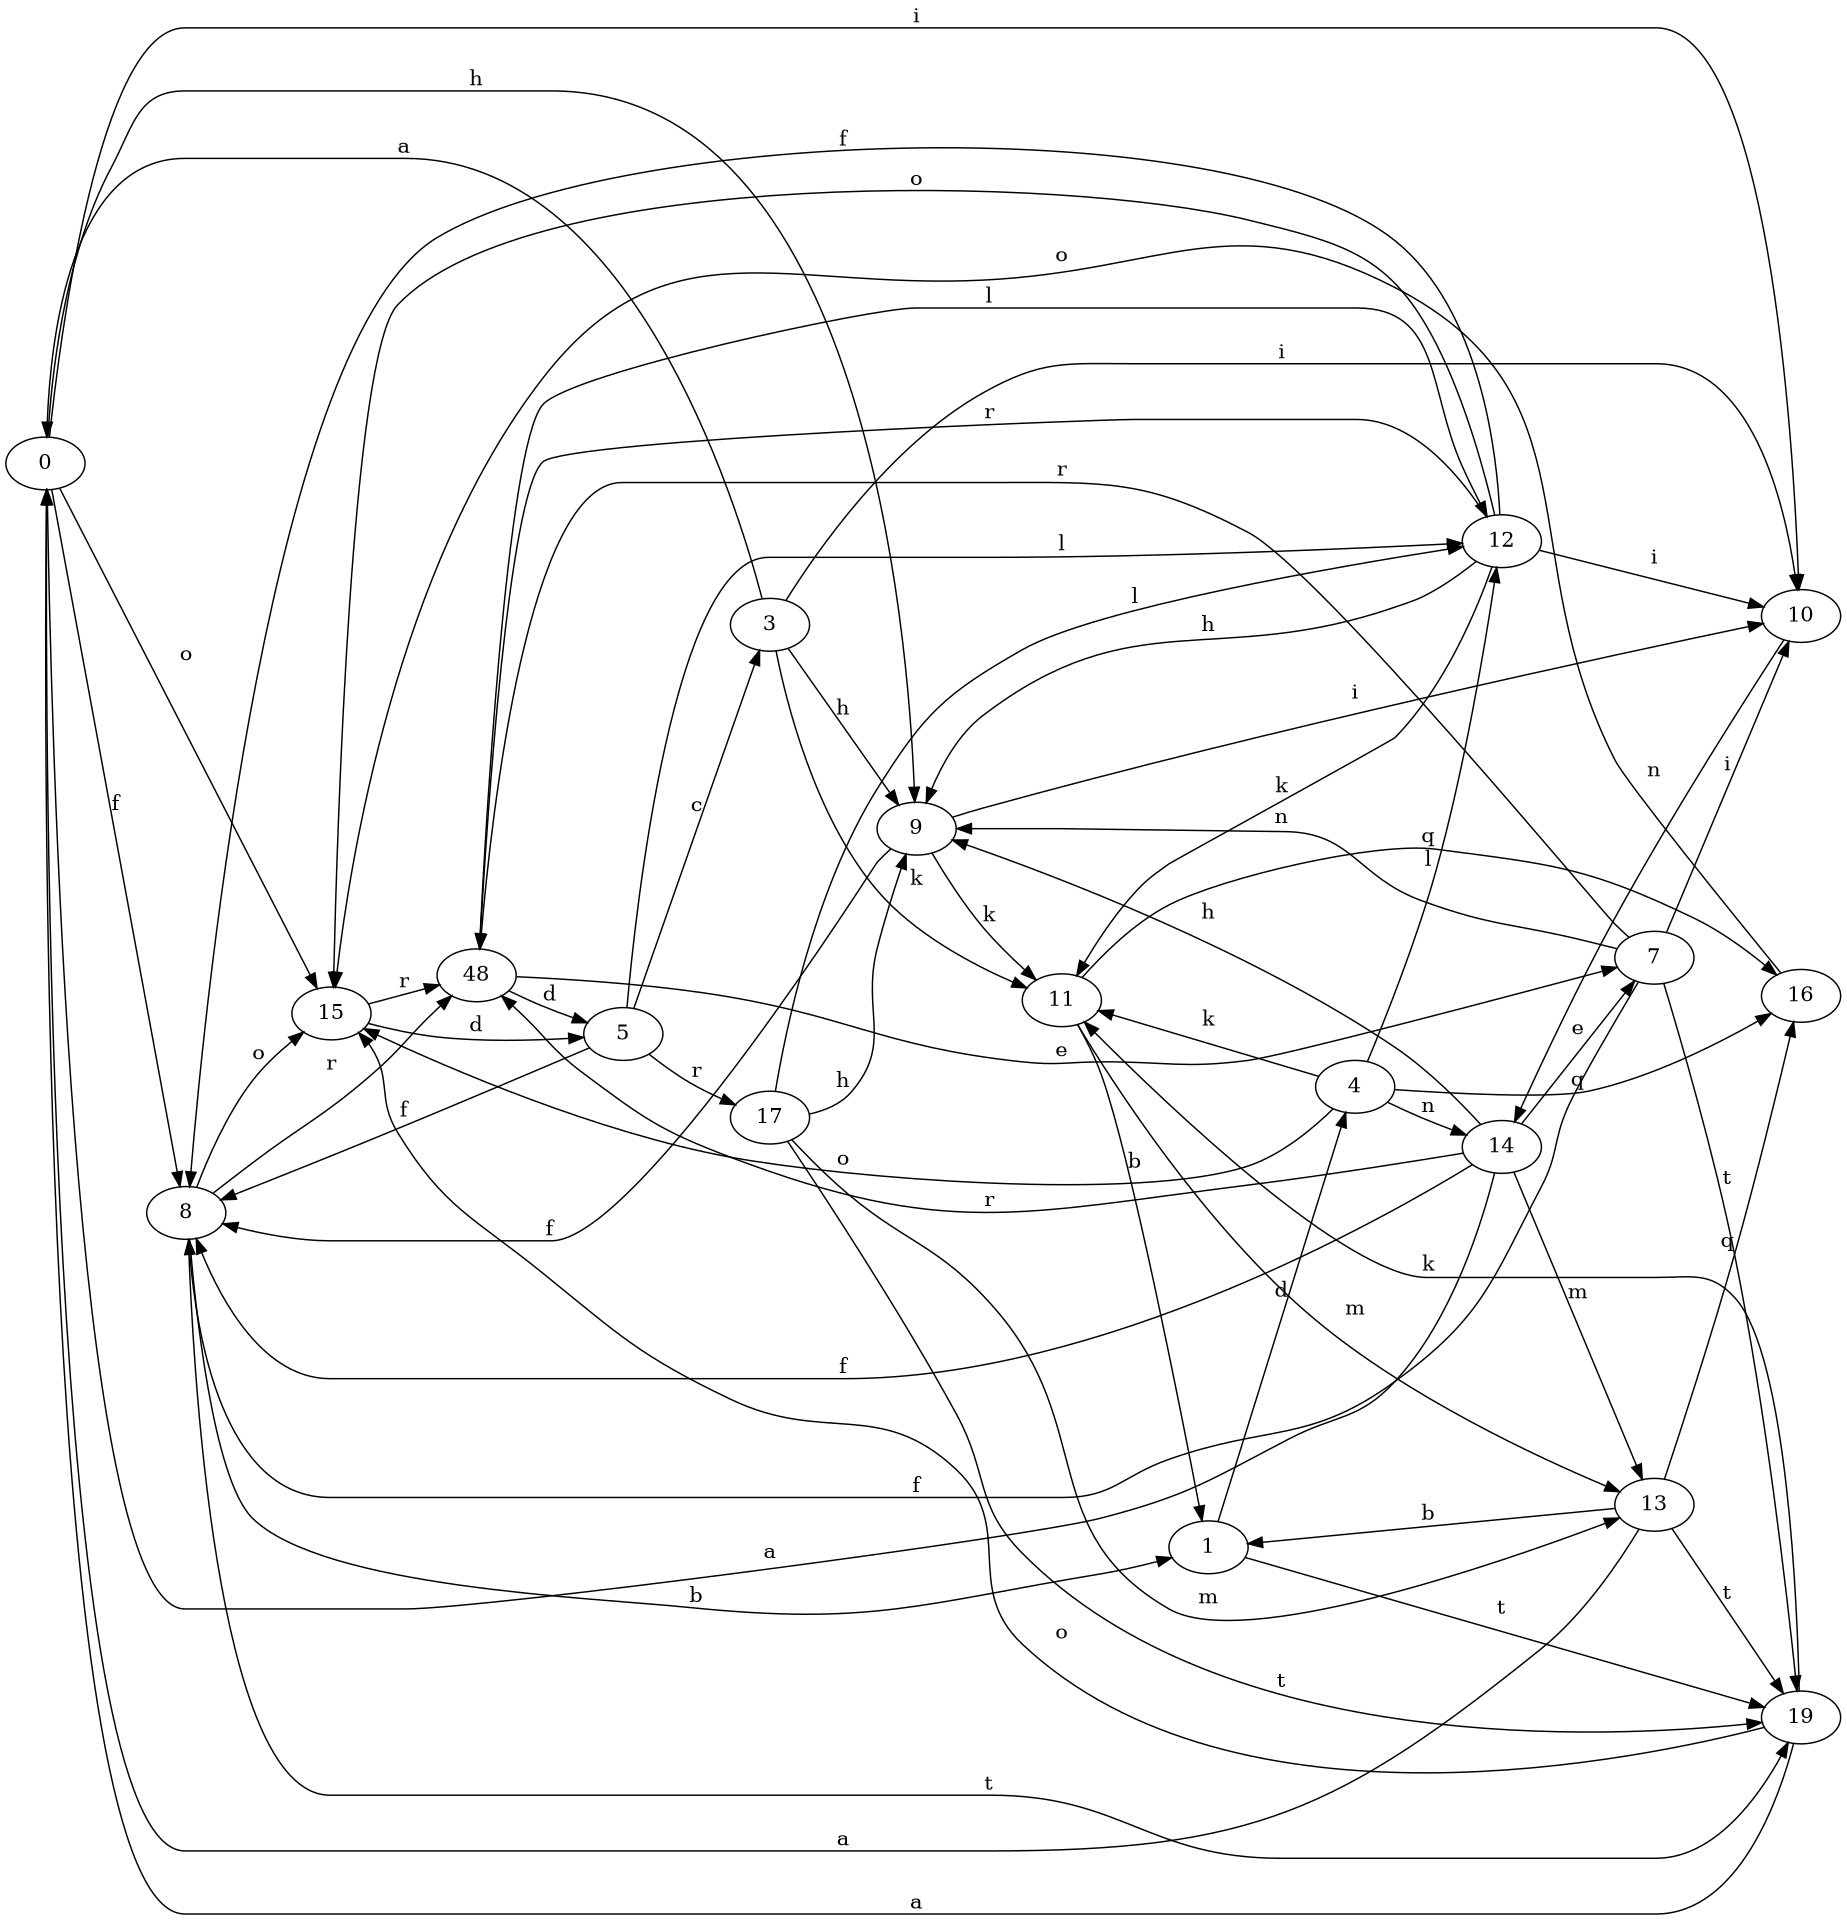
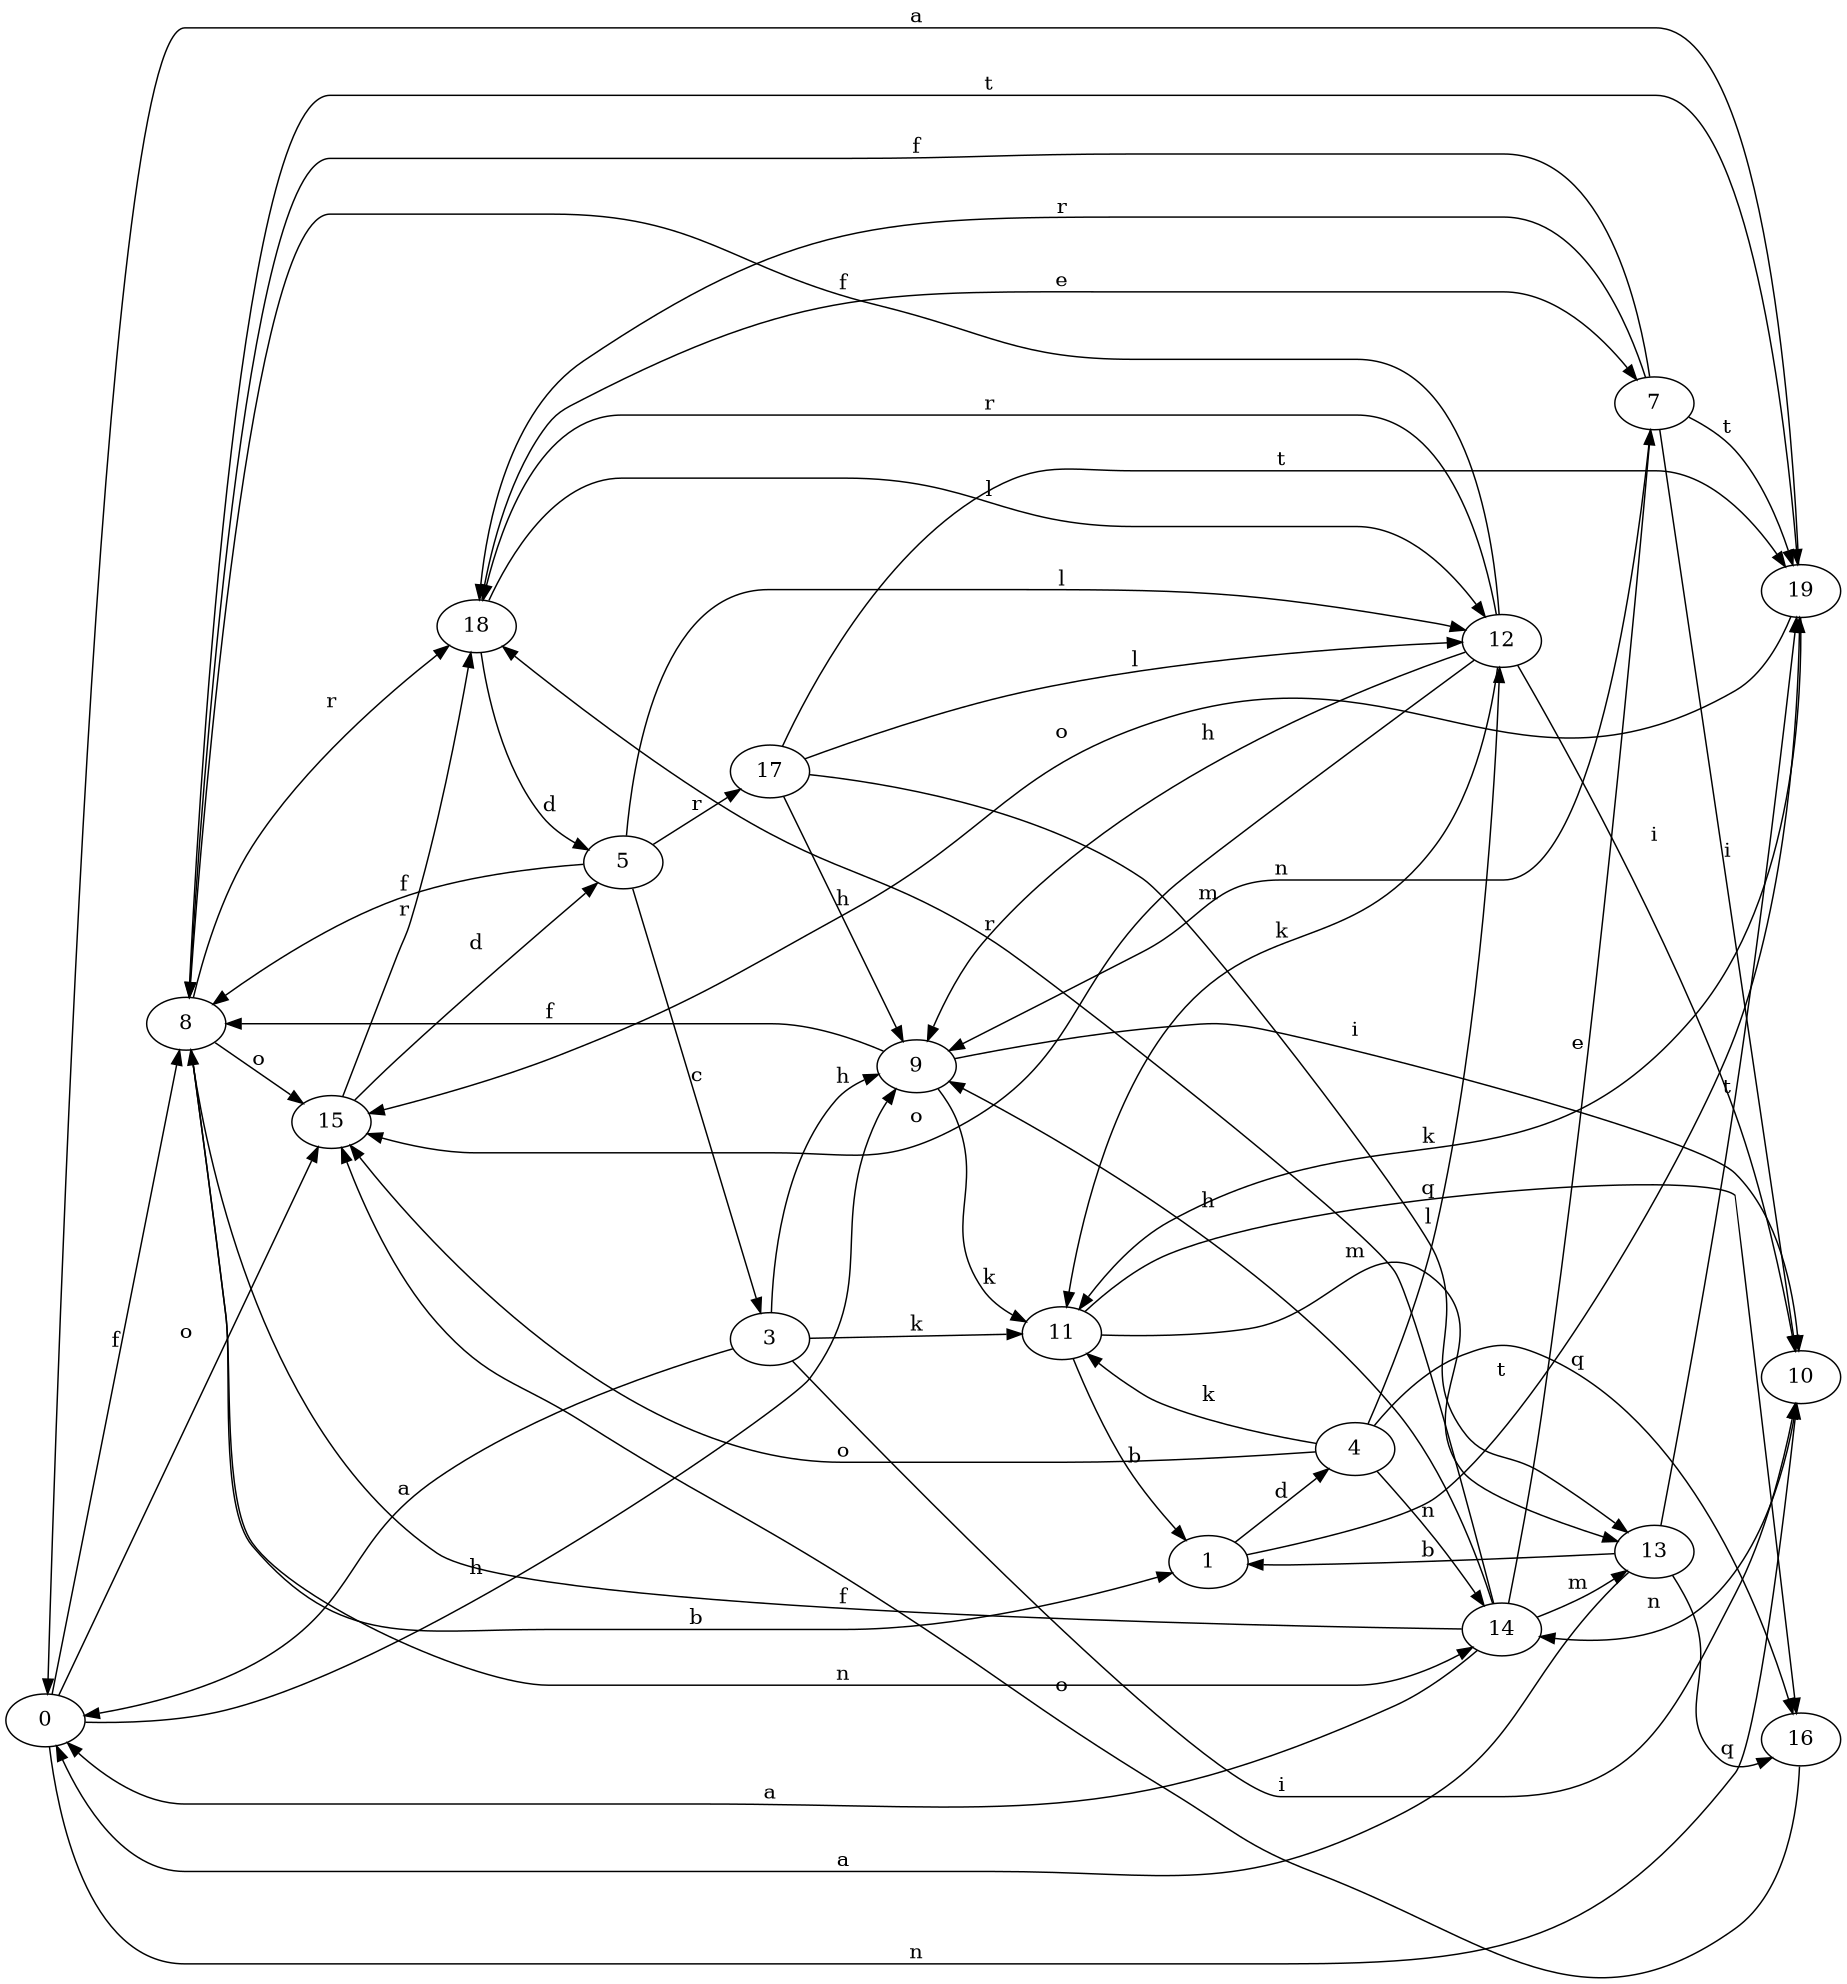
edge "0" -> "10": label "i" -> "n"
node "48": label "48" -> "18"
edge "8" -> "14": added, label "n"
